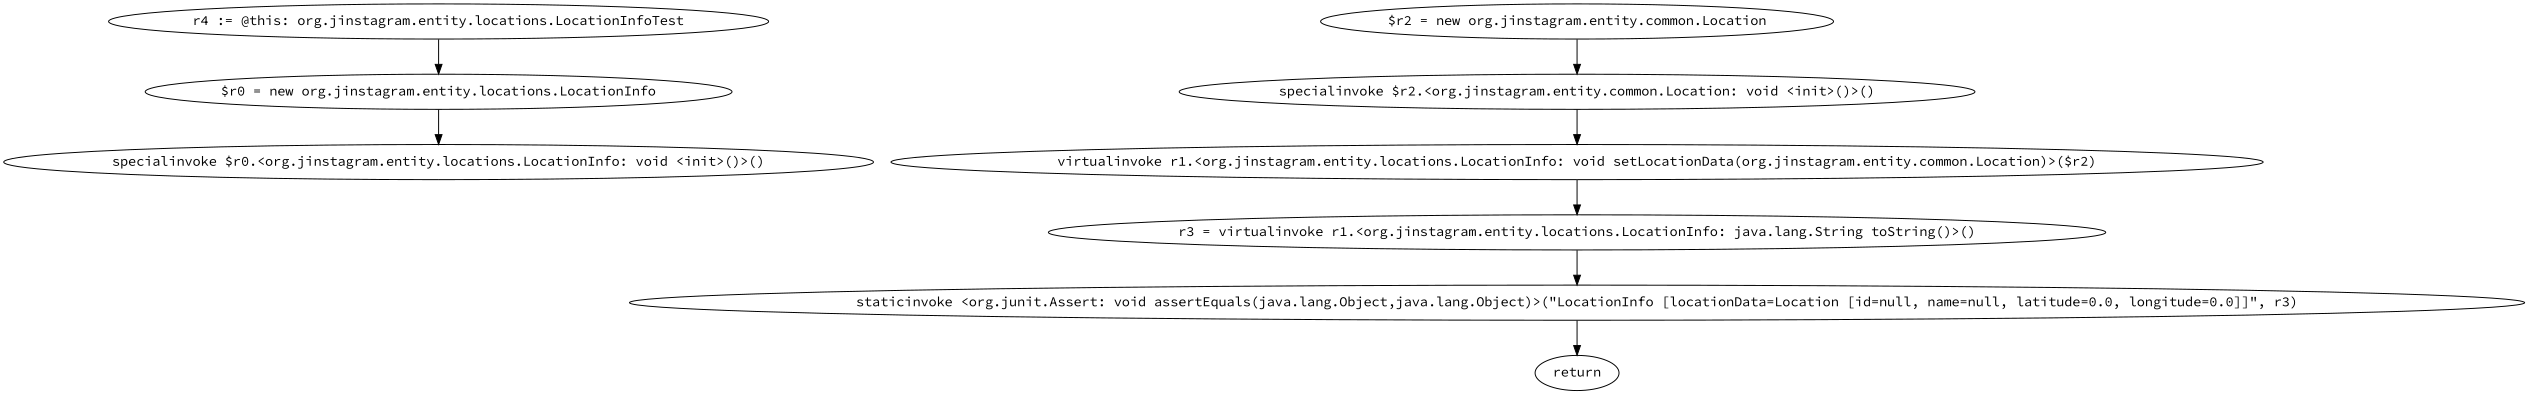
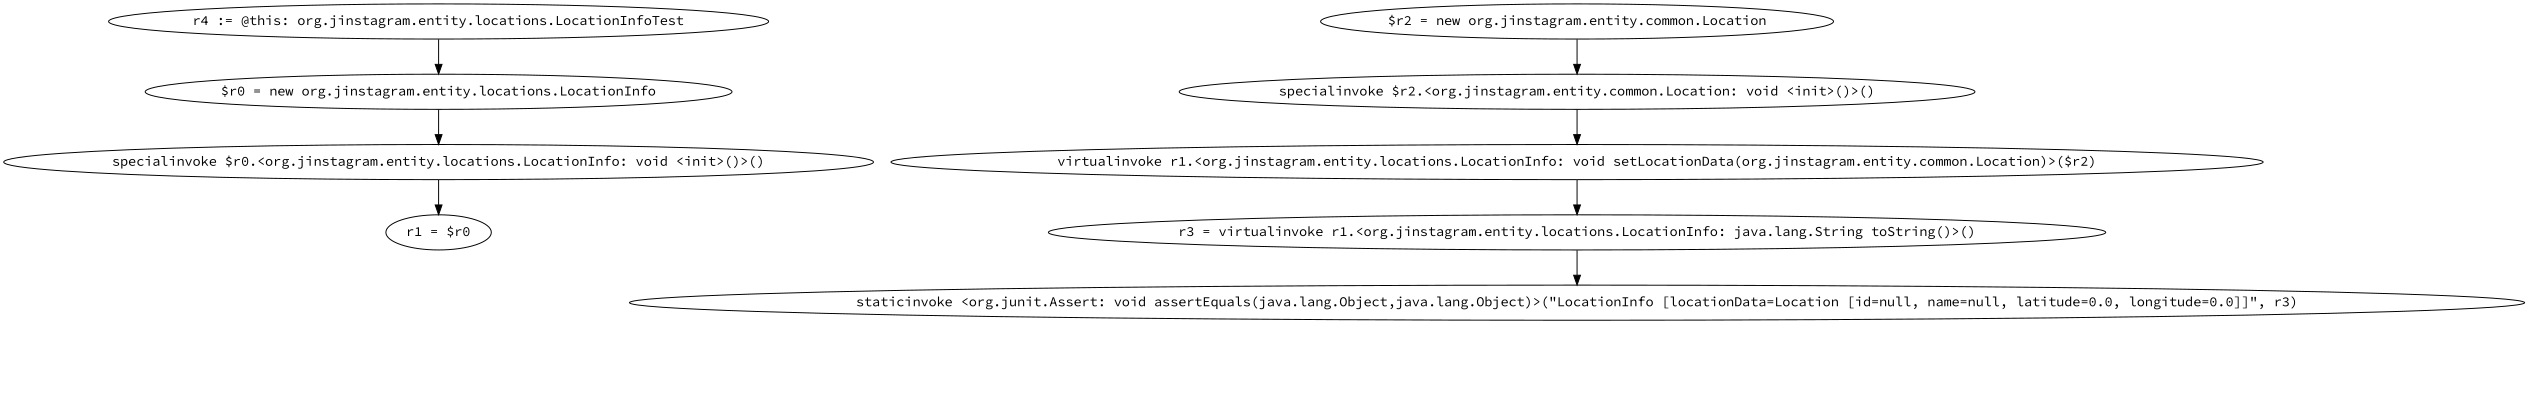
node "r1 = $r0": added
node "return": removed
